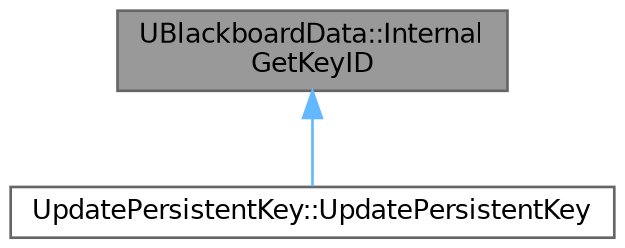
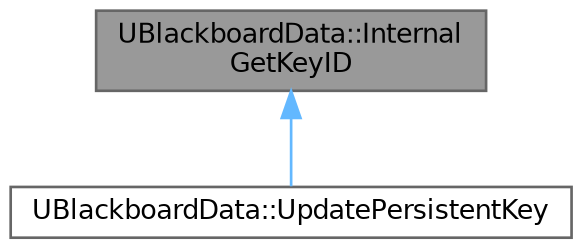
node "UpdatePersistentKey::UpdatePersistentKey": label "UpdatePersistentKey::UpdatePersistentKey" -> "UBlackboardData::UpdatePersistentKey"
